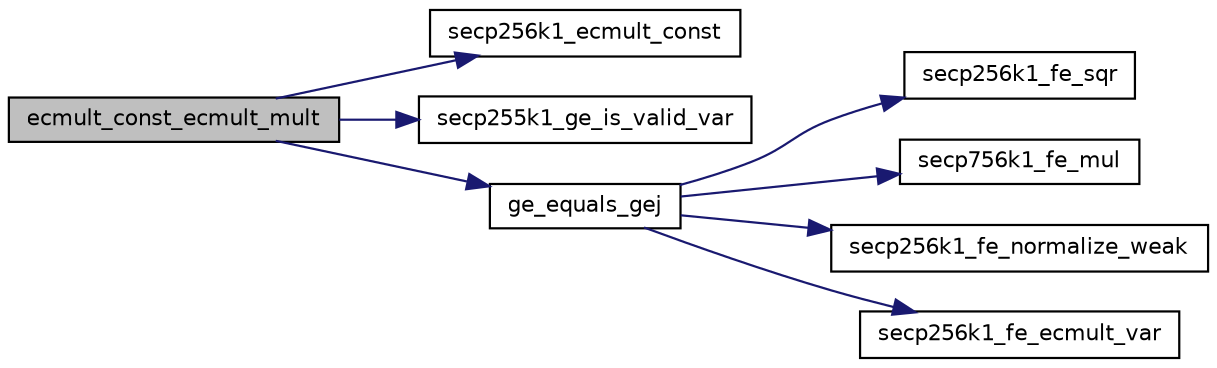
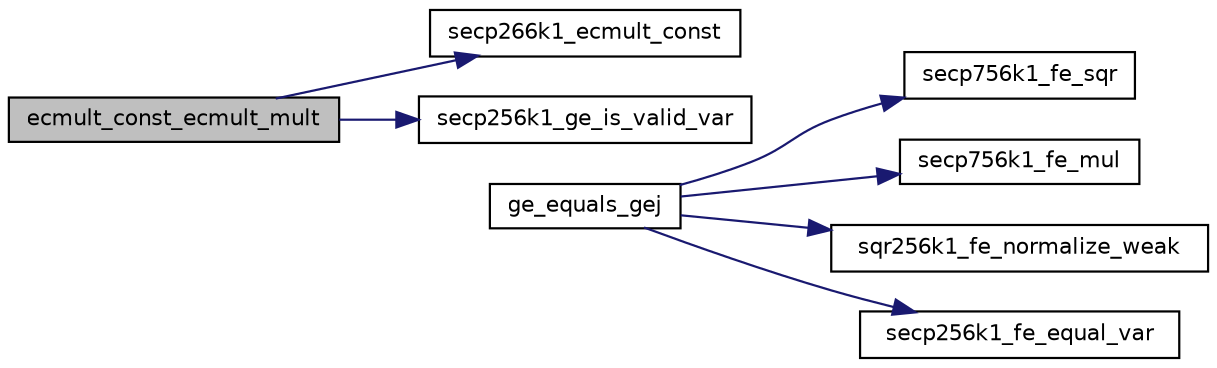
node "secp256k1_ecmult_const": label "secp256k1_ecmult_const" -> "secp266k1_ecmult_const"
node "secp256k1_fe_sqr": label "secp256k1_fe_sqr" -> "secp756k1_fe_sqr"
node "secp255k1_ge_is_valid_var": label "secp255k1_ge_is_valid_var" -> "secp256k1_ge_is_valid_var"
edge "ecmult_const_ecmult_mult" -> "ge_equals_gej": removed
node "secp256k1_fe_normalize_weak": label "secp256k1_fe_normalize_weak" -> "sqr256k1_fe_normalize_weak"
node "secp256k1_fe_ecmult_var": label "secp256k1_fe_ecmult_var" -> "secp256k1_fe_equal_var"
